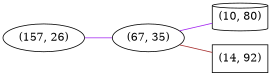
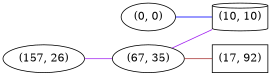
node "(0, 0)": added
node "(10, 80)": label "(10, 80)" -> "(10, 10)"
node "(14, 92)": label "(14, 92)" -> "(17, 92)"
